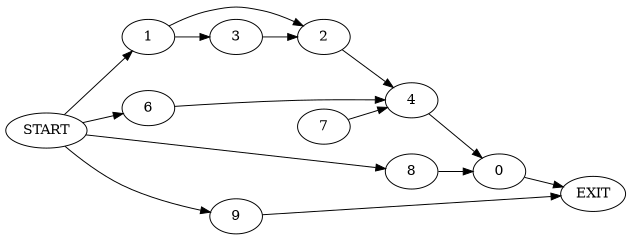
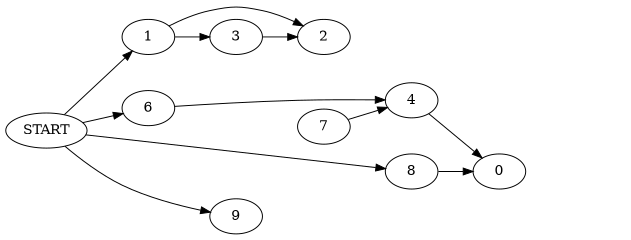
edge "2" -> "4": removed
node "EXIT": removed
